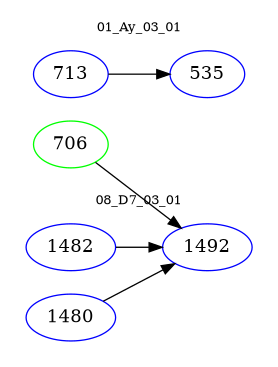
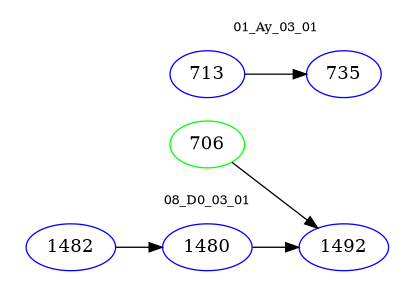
node "535": label "535" -> "735"
cluster "08_D7_03_01": label "08_D7_03_01" -> "08_D0_03_01"
edge "1482" -> "1492": now "1482" -> "1480"
